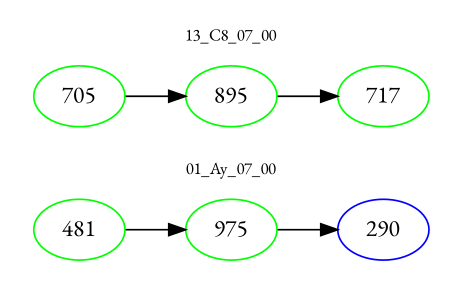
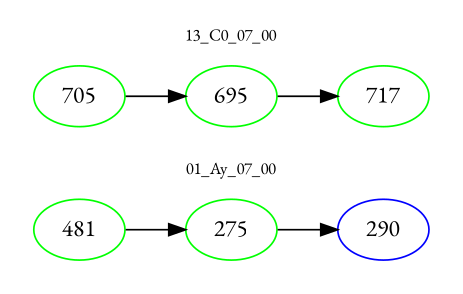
cluster "13_C8_07_00": label "13_C8_07_00" -> "13_C0_07_00"
node "895": label "895" -> "695"
node "975": label "975" -> "275"
